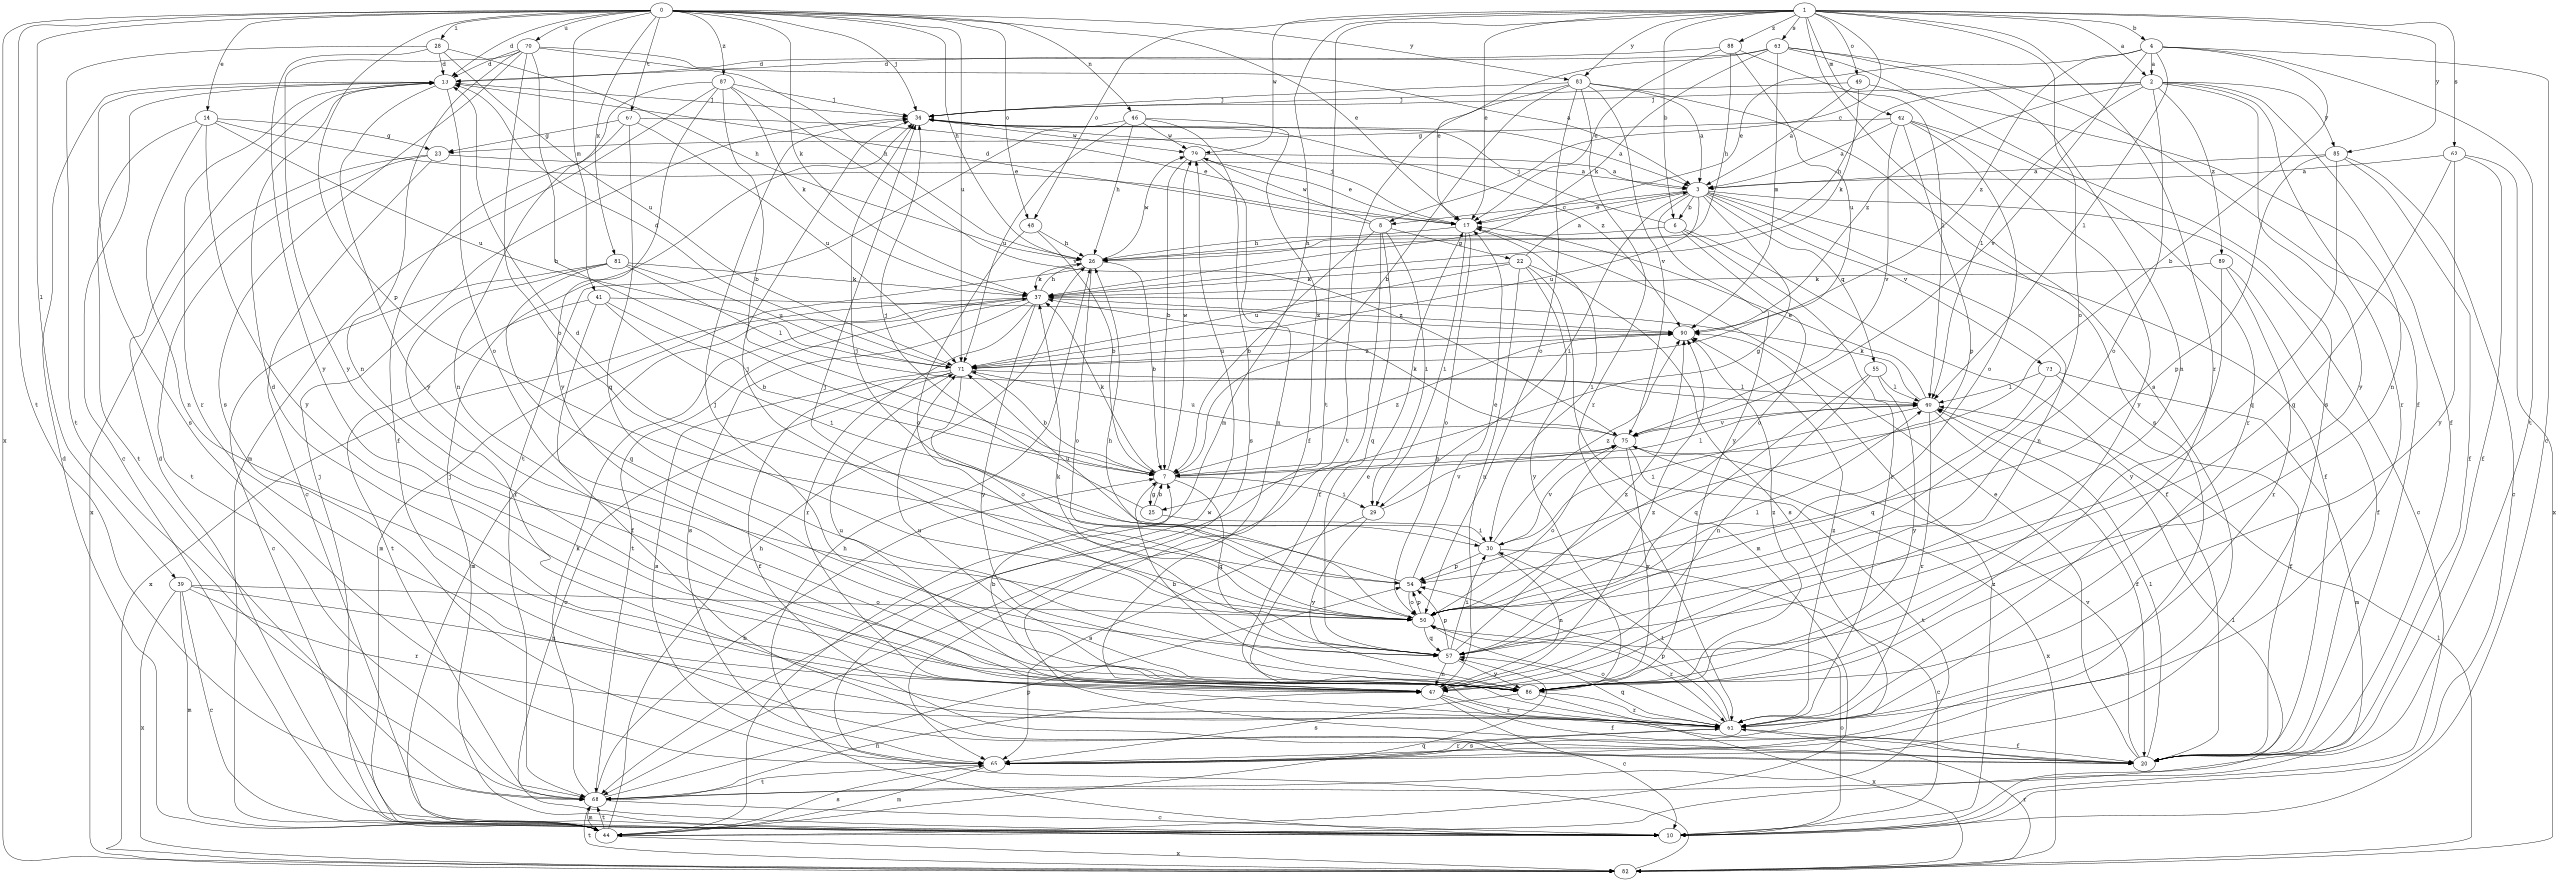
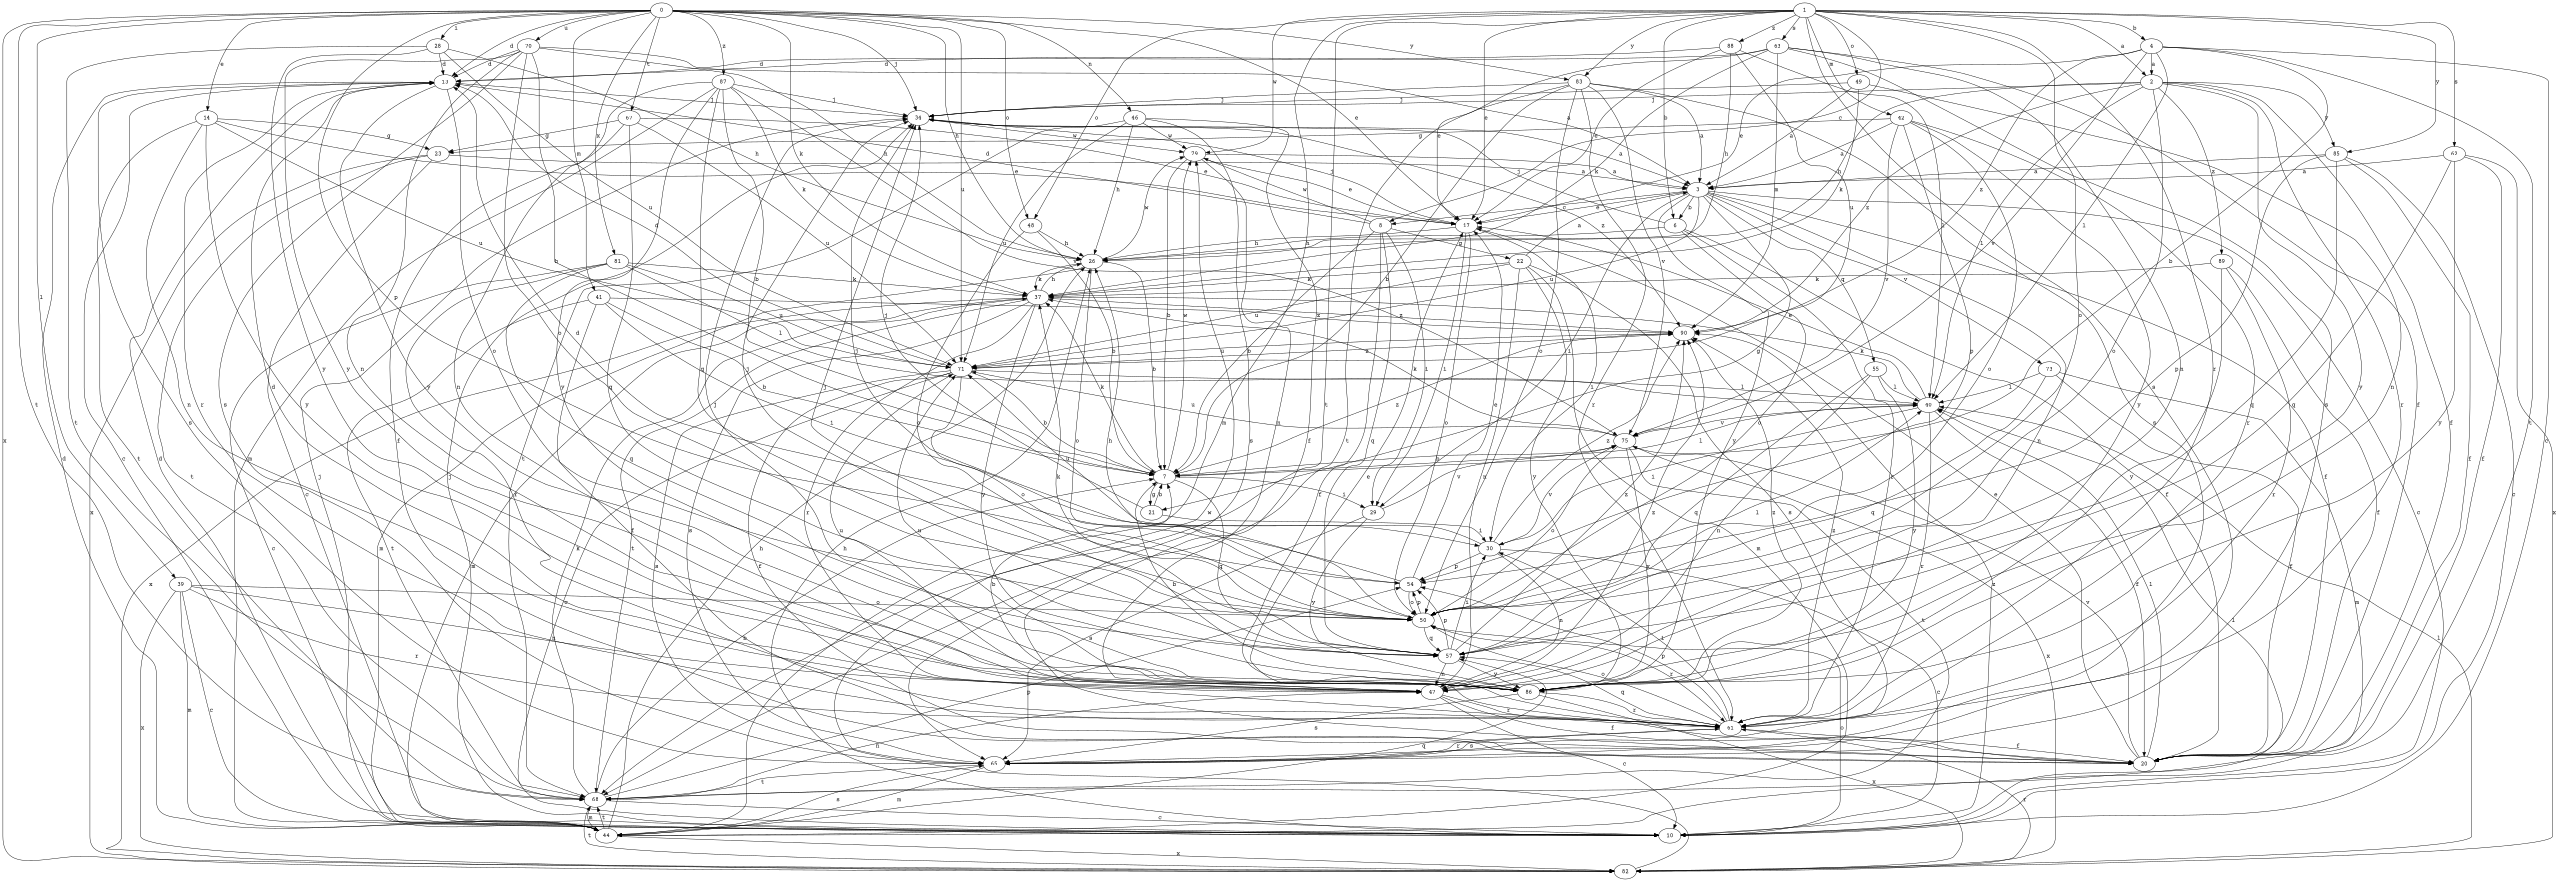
edge "87" -> "57": added, label "q"
node "25": label "25" -> "21"
